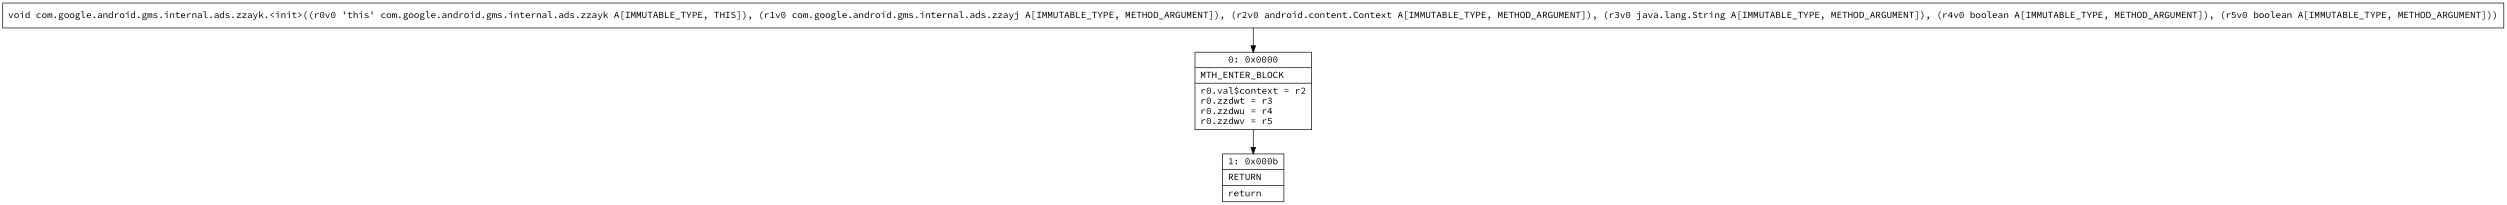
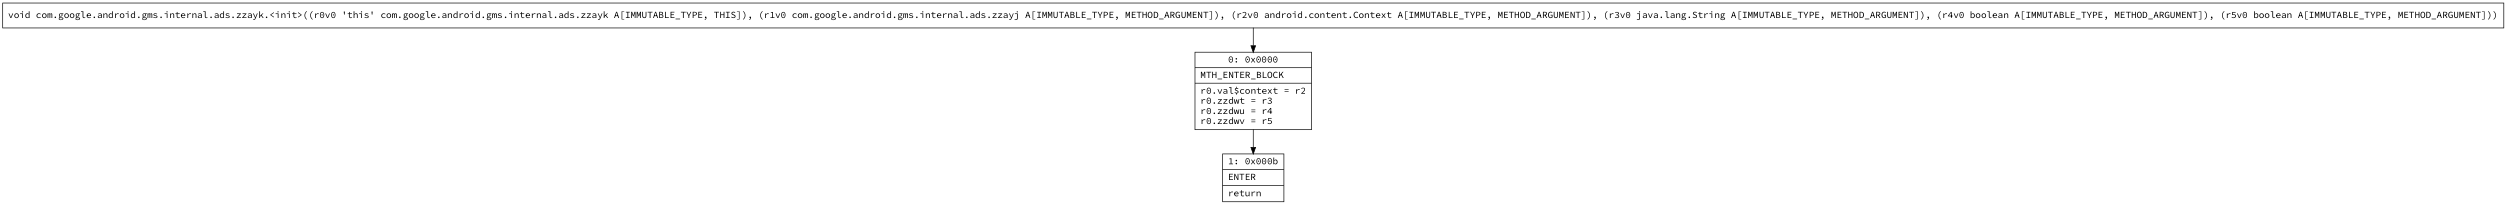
node "1: 0x000b": text "RETURN" -> "ENTER"
